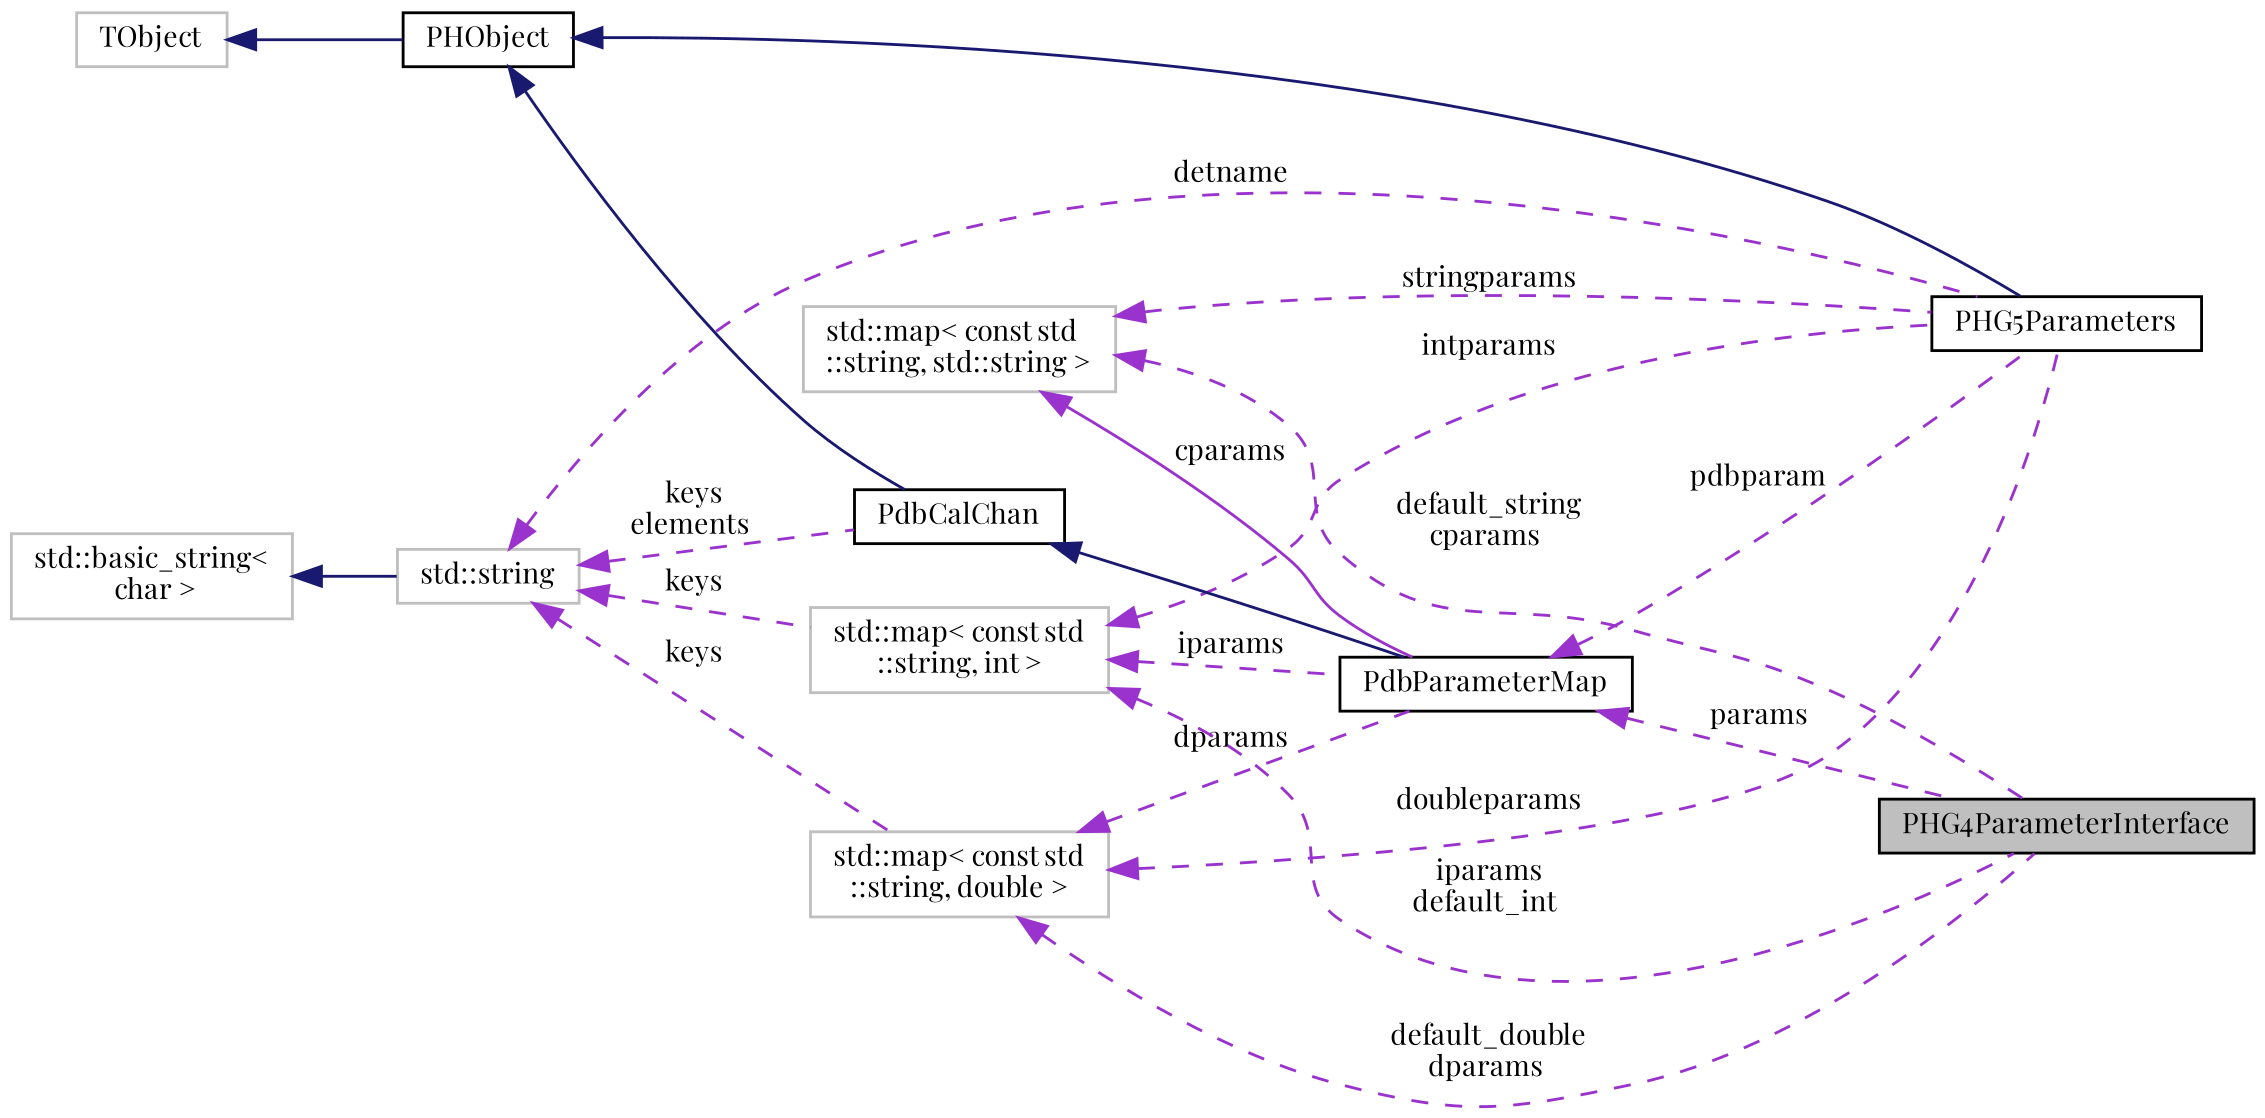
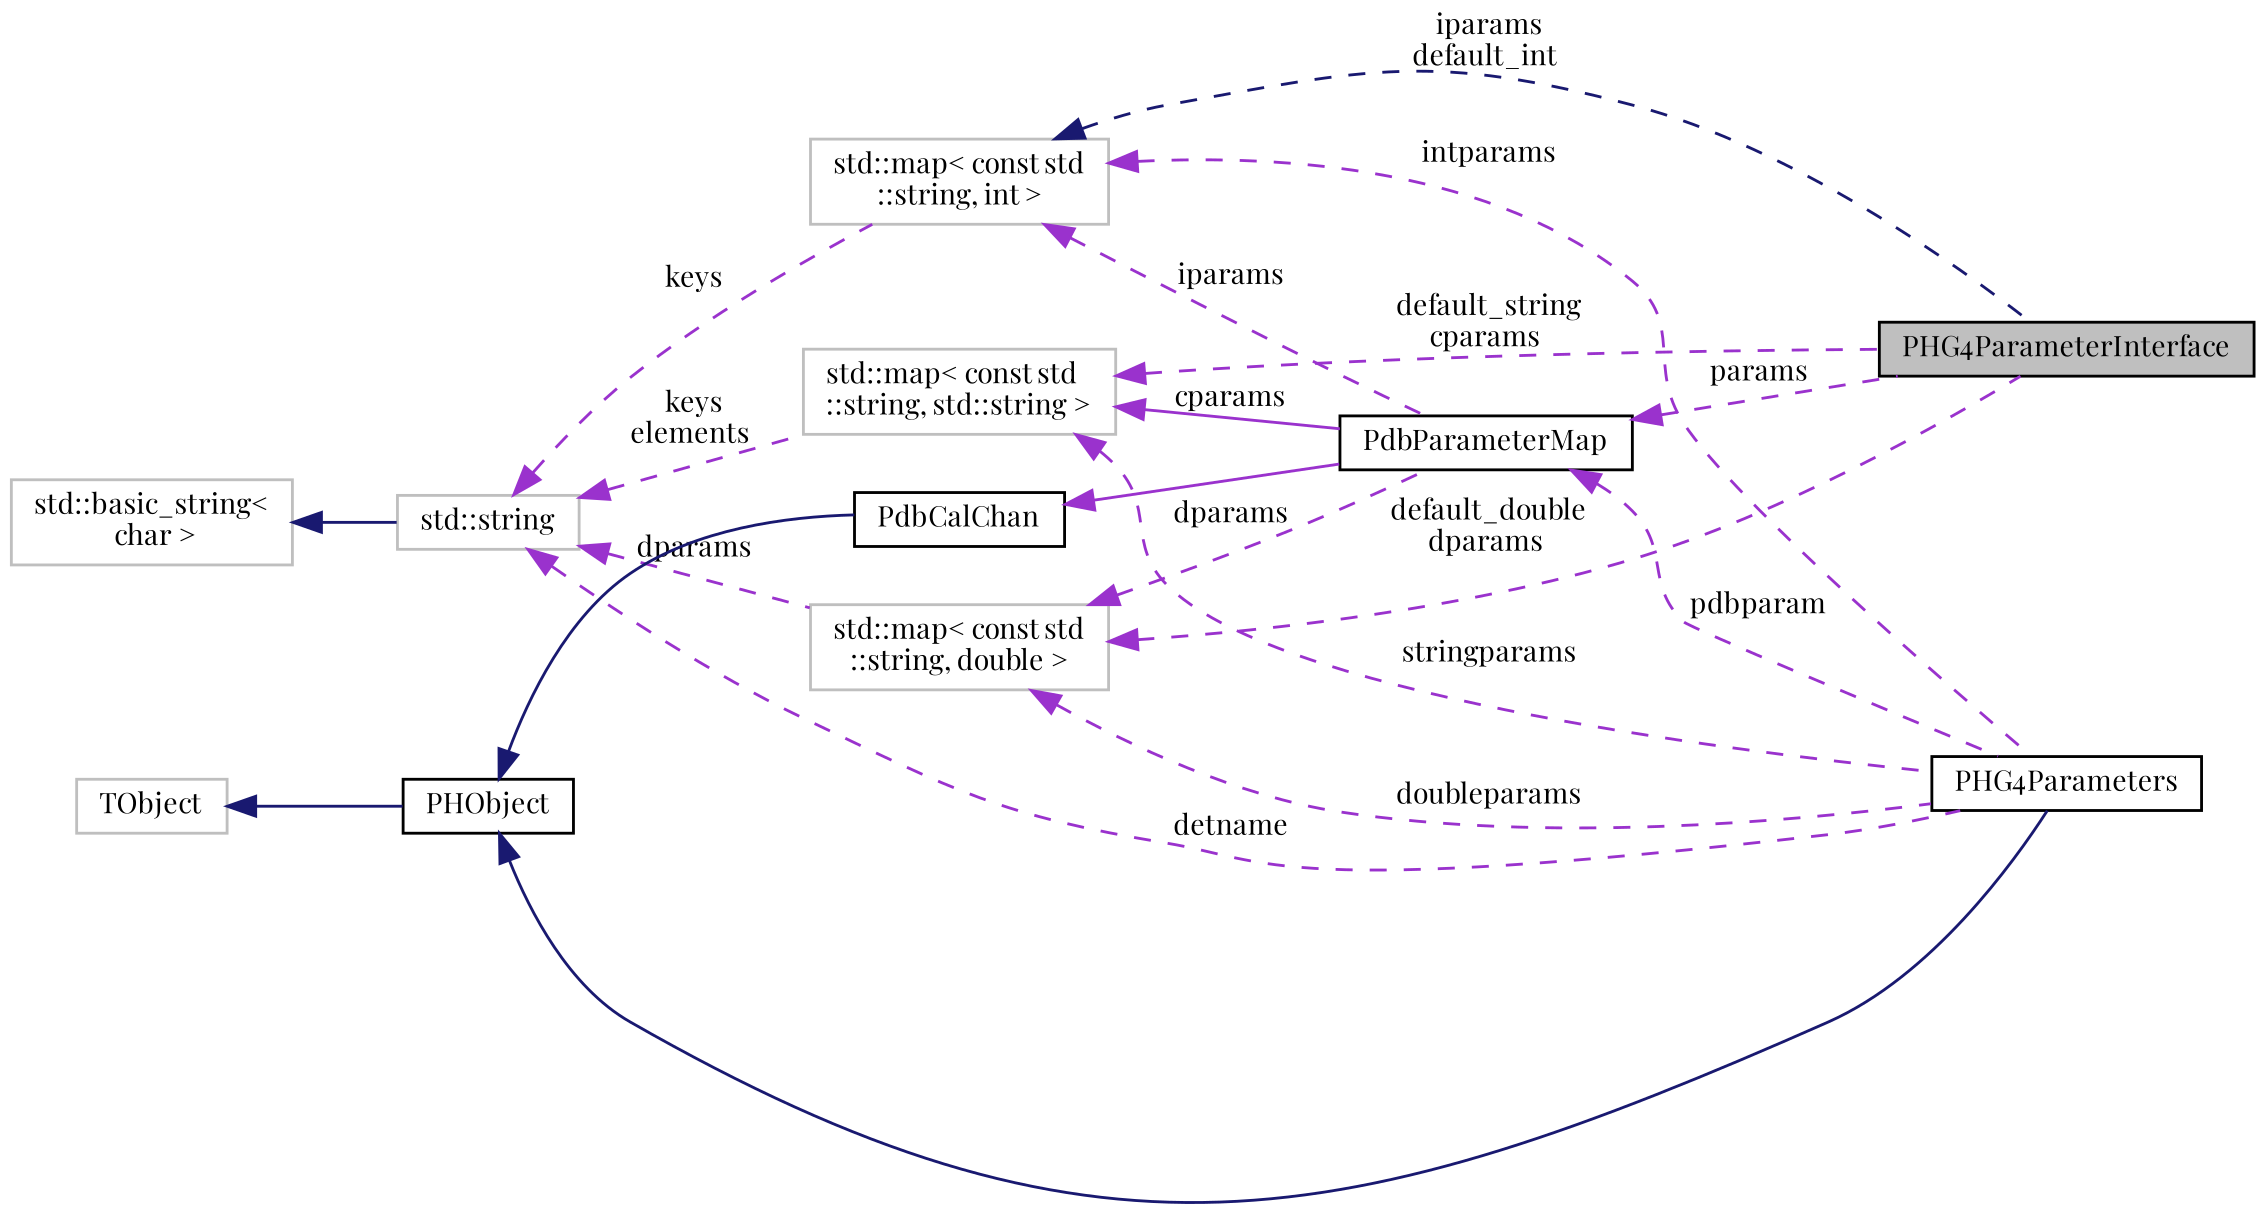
node "PHG5Parameters": label "PHG5Parameters" -> "PHG4Parameters"
edge "PdbCalChan" -> "std::string": now "std::map< const std ::string, std::string >" -> "std::string"
edge "PdbParameterMap" -> "PdbCalChan": color midnightblue -> darkorchid3
edge "std::map< const std ::string, double >" -> "std::string": label " keys" -> " dparams"
edge "PHG4ParameterInterface" -> "std::map< const std ::string, int >": color darkorchid3 -> midnightblue
